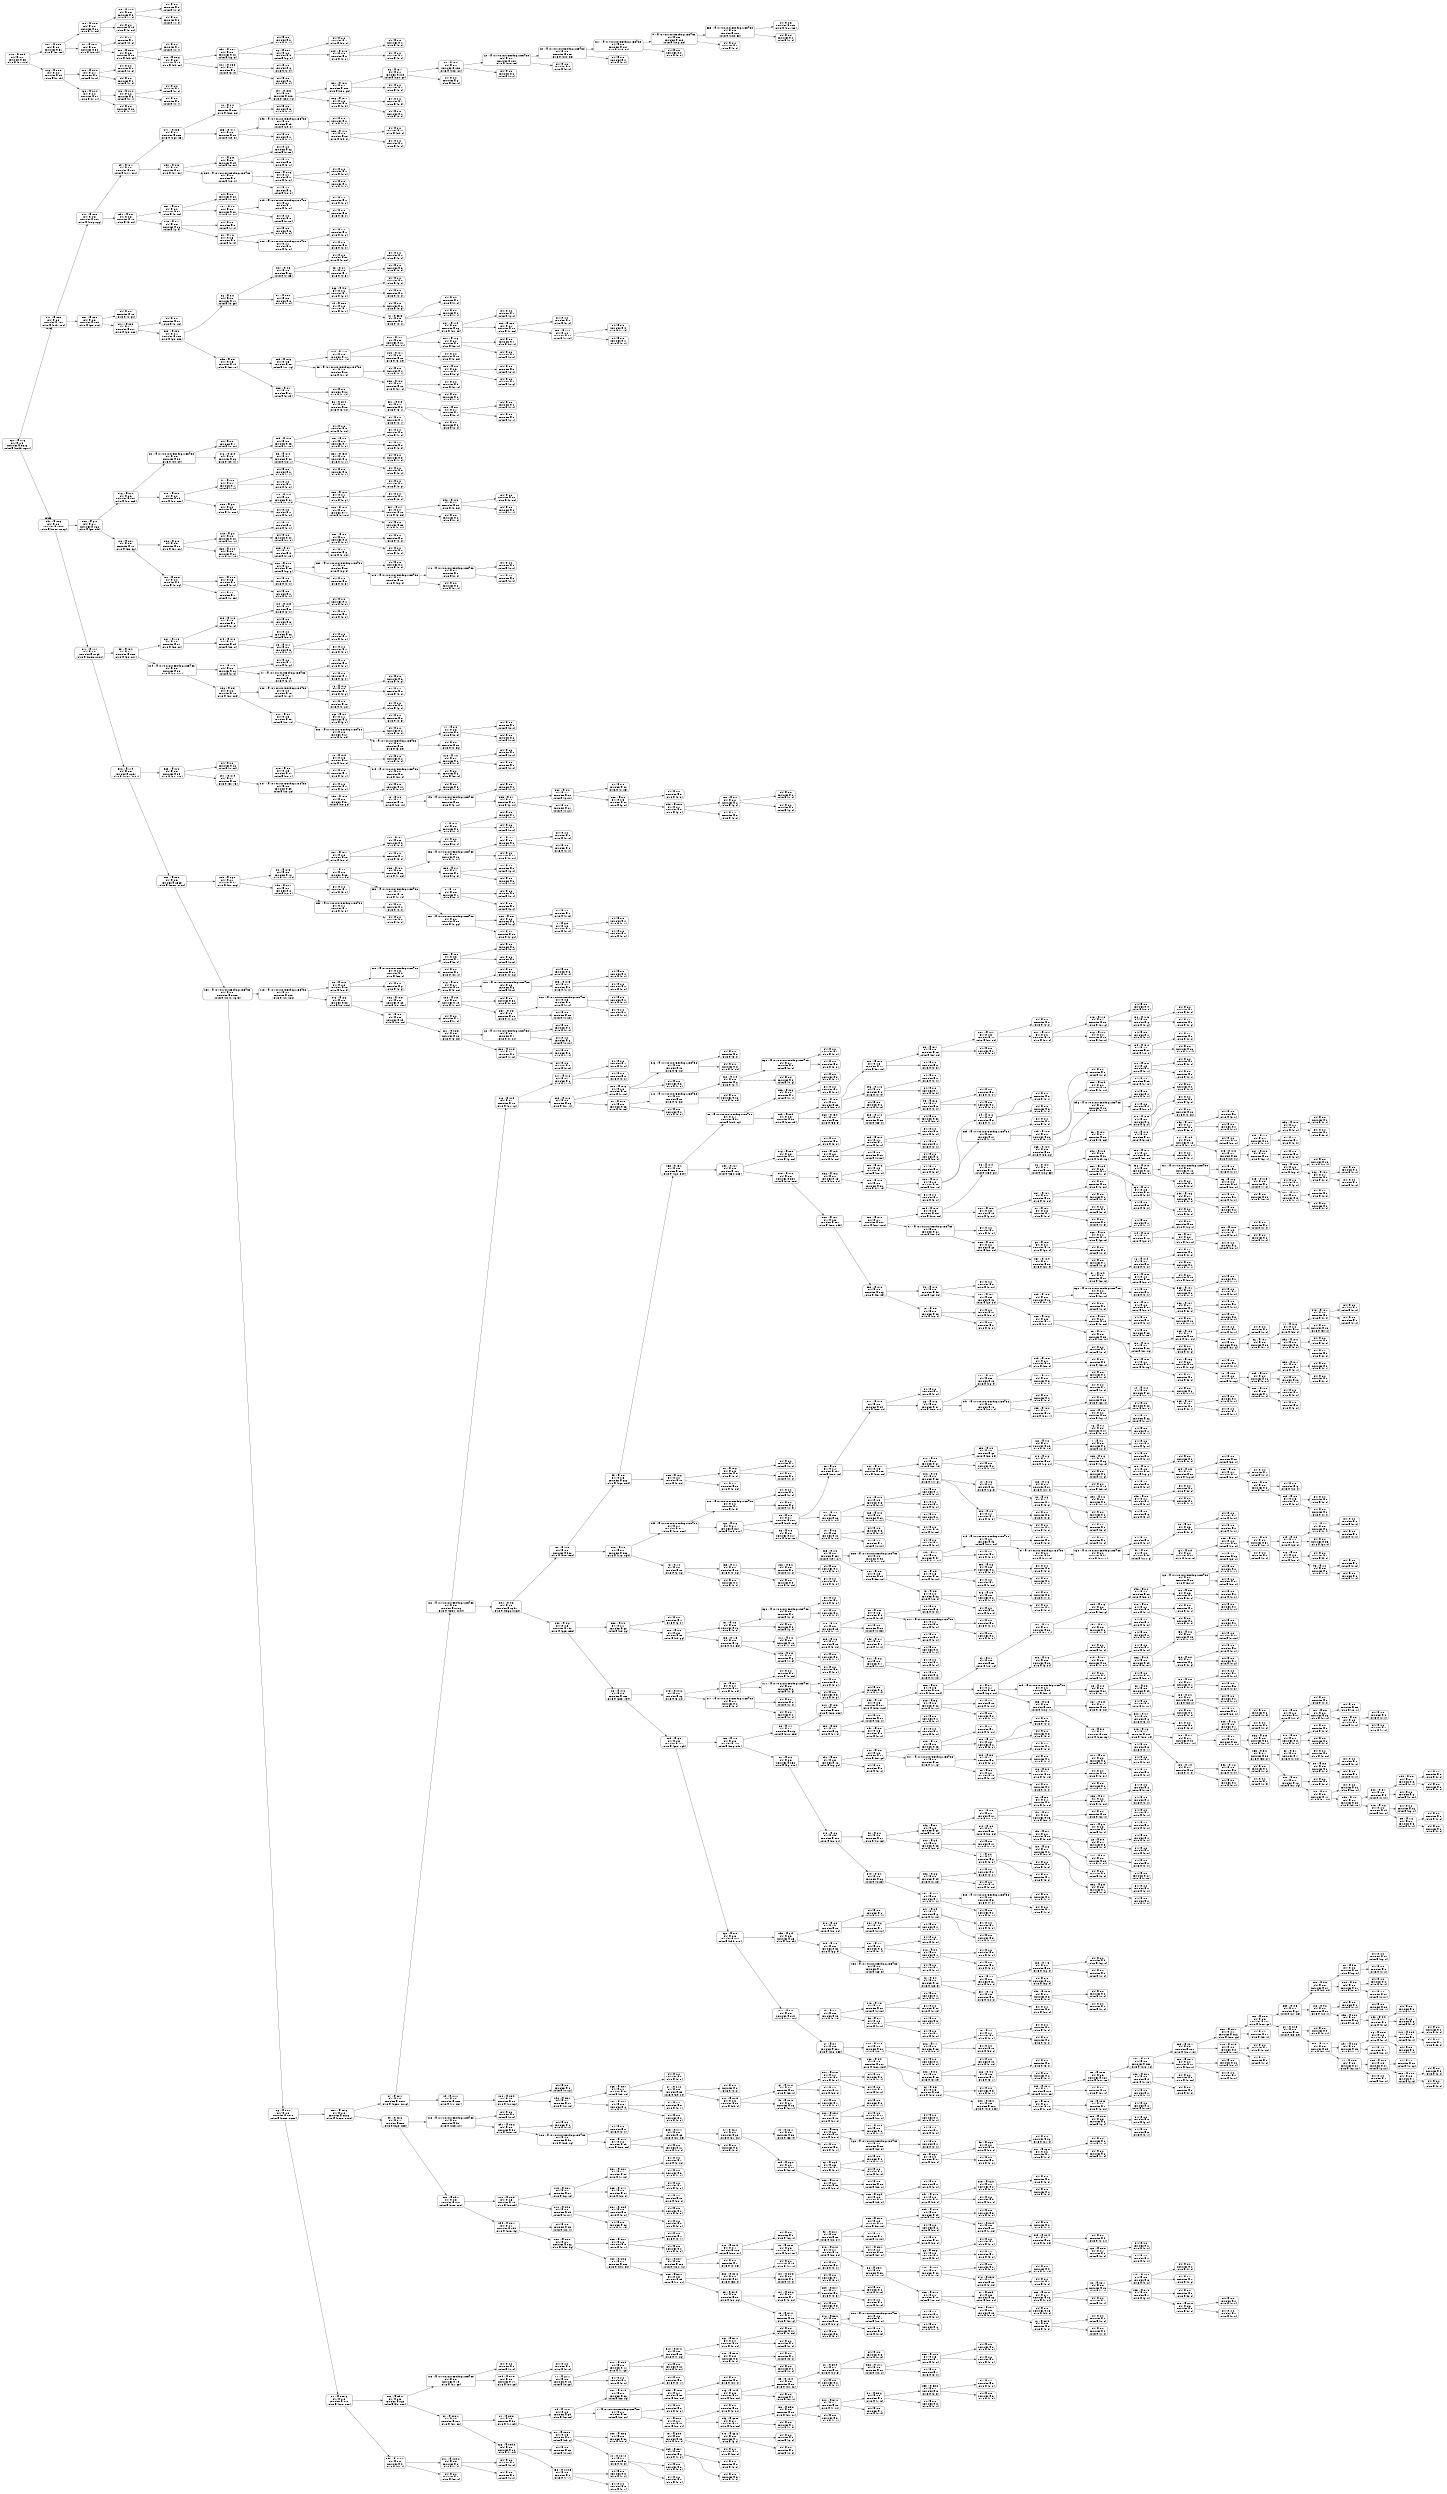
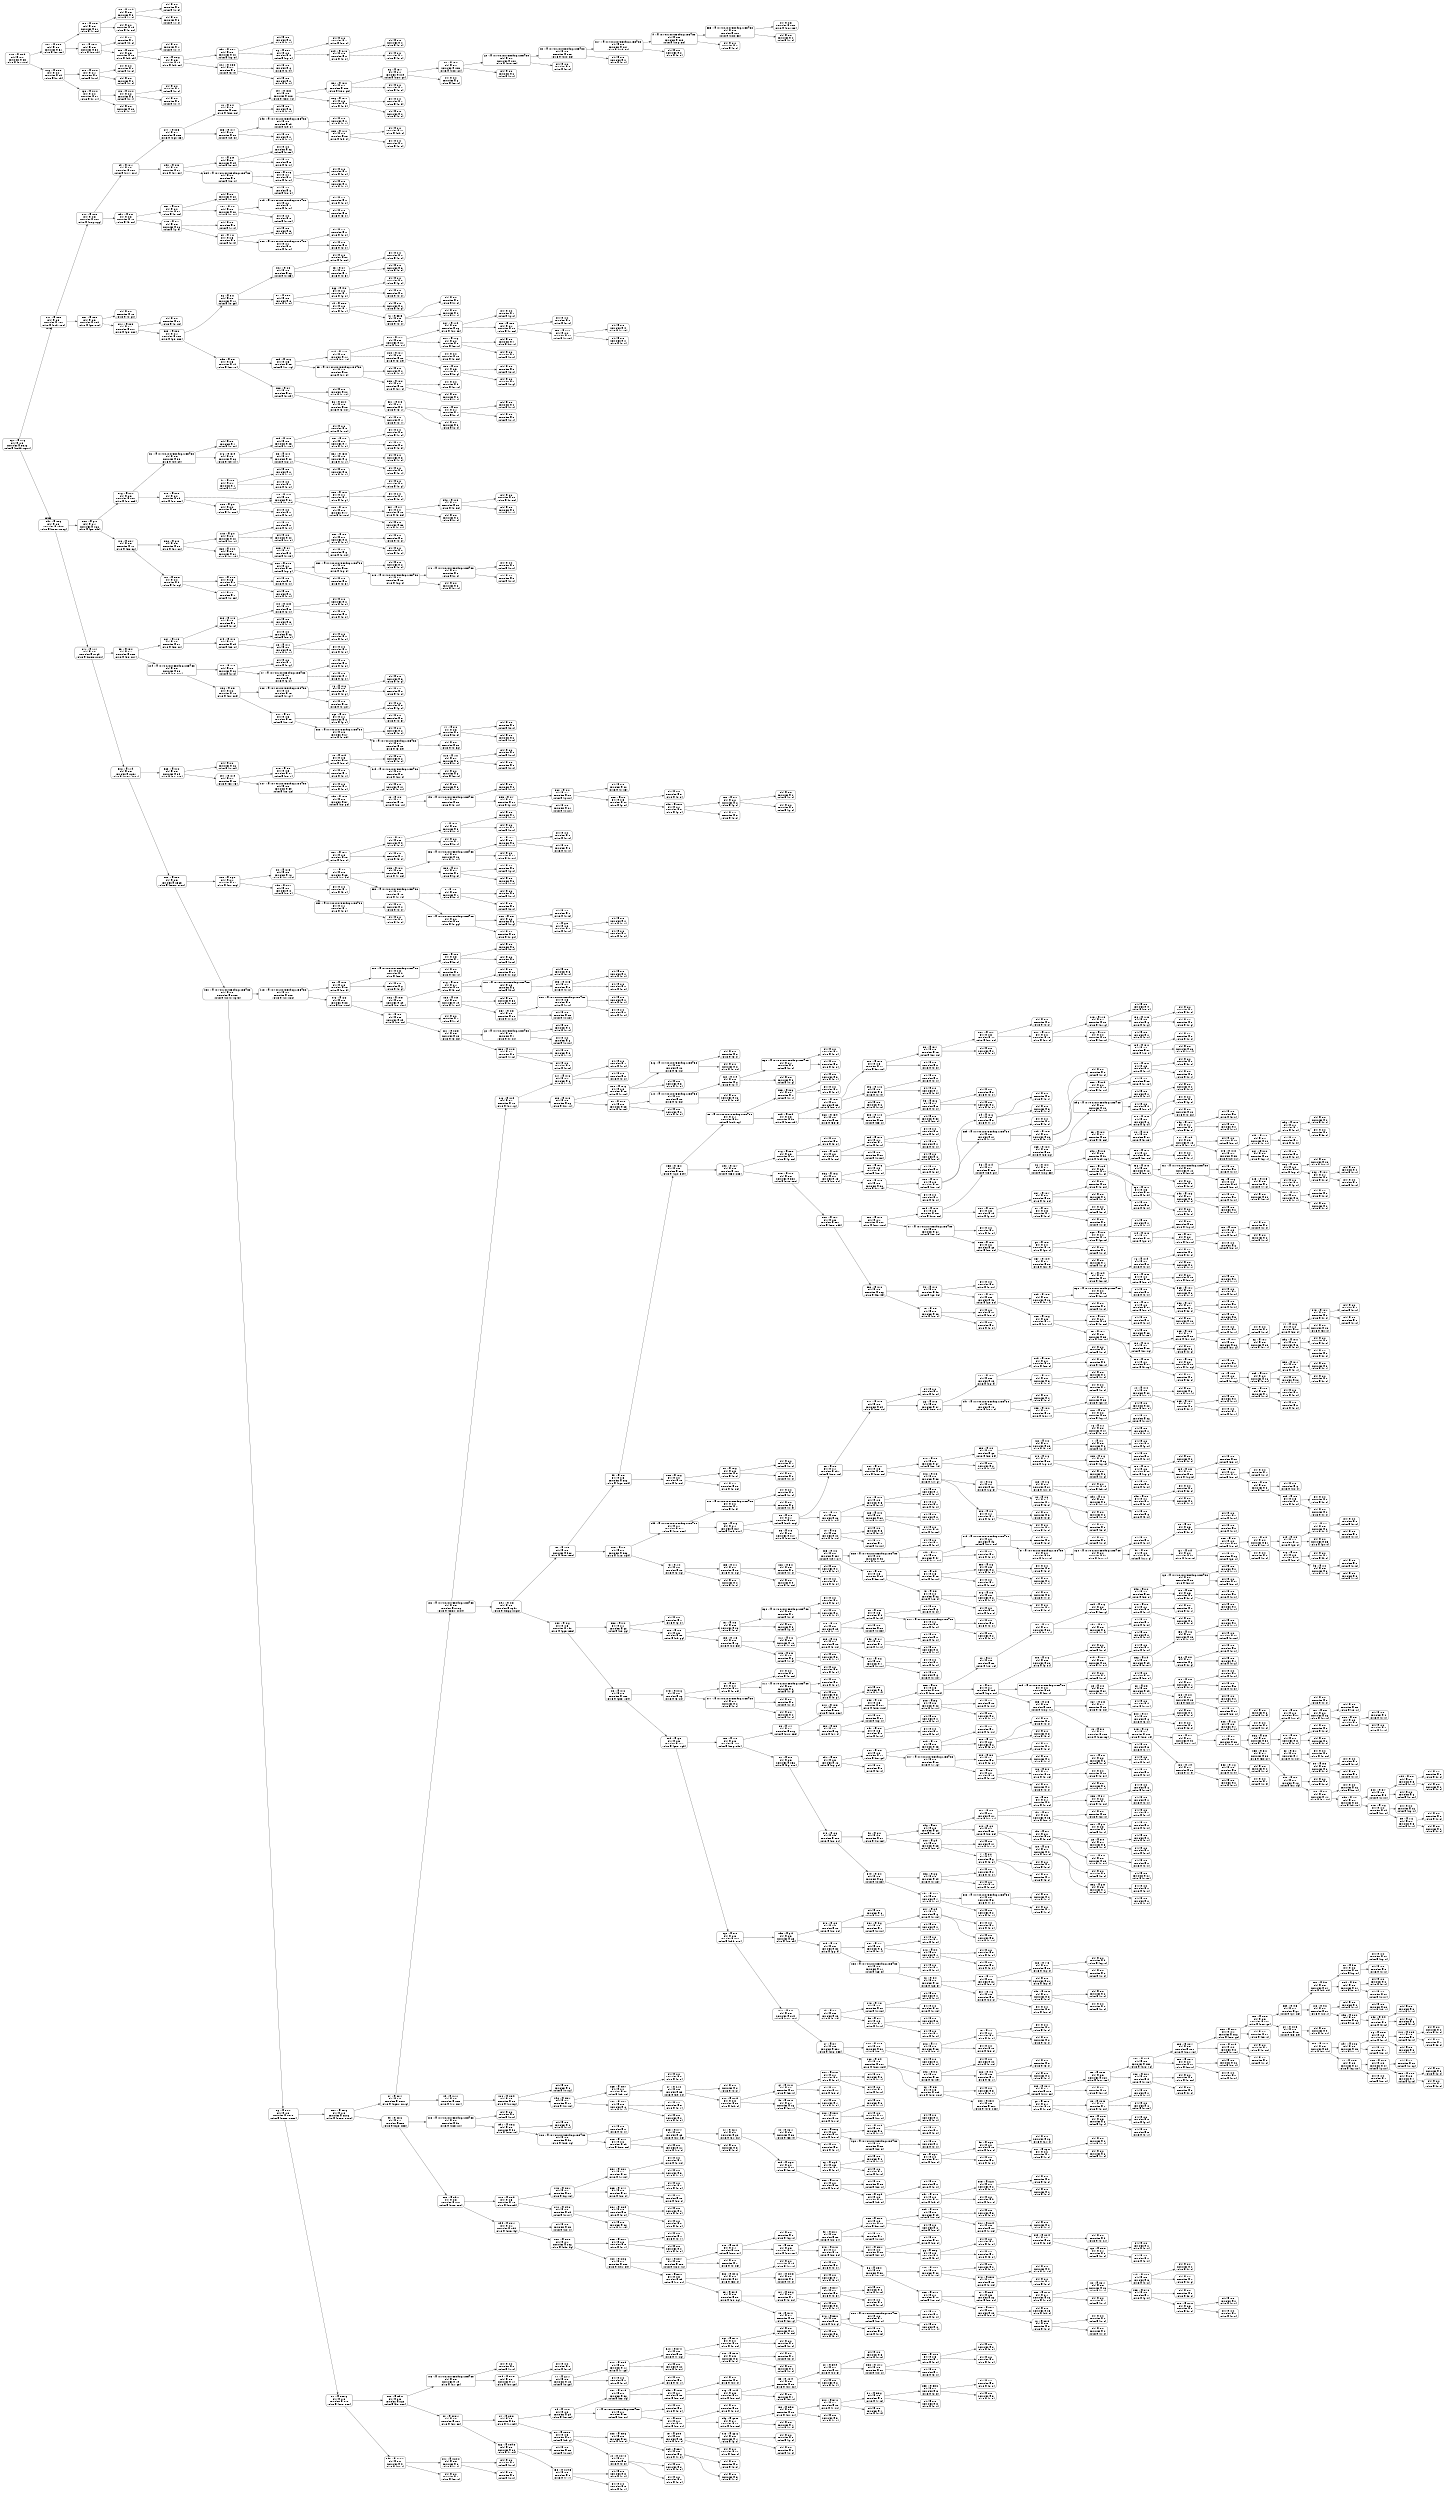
edge "173 <= -2.0 gini = 0.1 samples = 89 value = [11, 130]" -> "97 <= -0.8 gini = 0.4 samples = 4 value = [4, 2]": now "173 <= -2.0 gini = 0.1 samples = 89 value = [11, 130]" -> "213 <= -1.5 gini = 0.1 samples = 84 value = [5, 128]"
edge "247 <= 0.7 gini = 0.3 samples = 33 value = [11, 42]" -> "265 <= 0.7 gini = 0.4 samples = 6 value = [6, 3]": added
edge "197 <= -1.9 gini = 0.4 samples = 73 value = [30, 75]" -> "173 <= 1.0 gini = 0.5 samples = 14 value = [12, 7]": added
